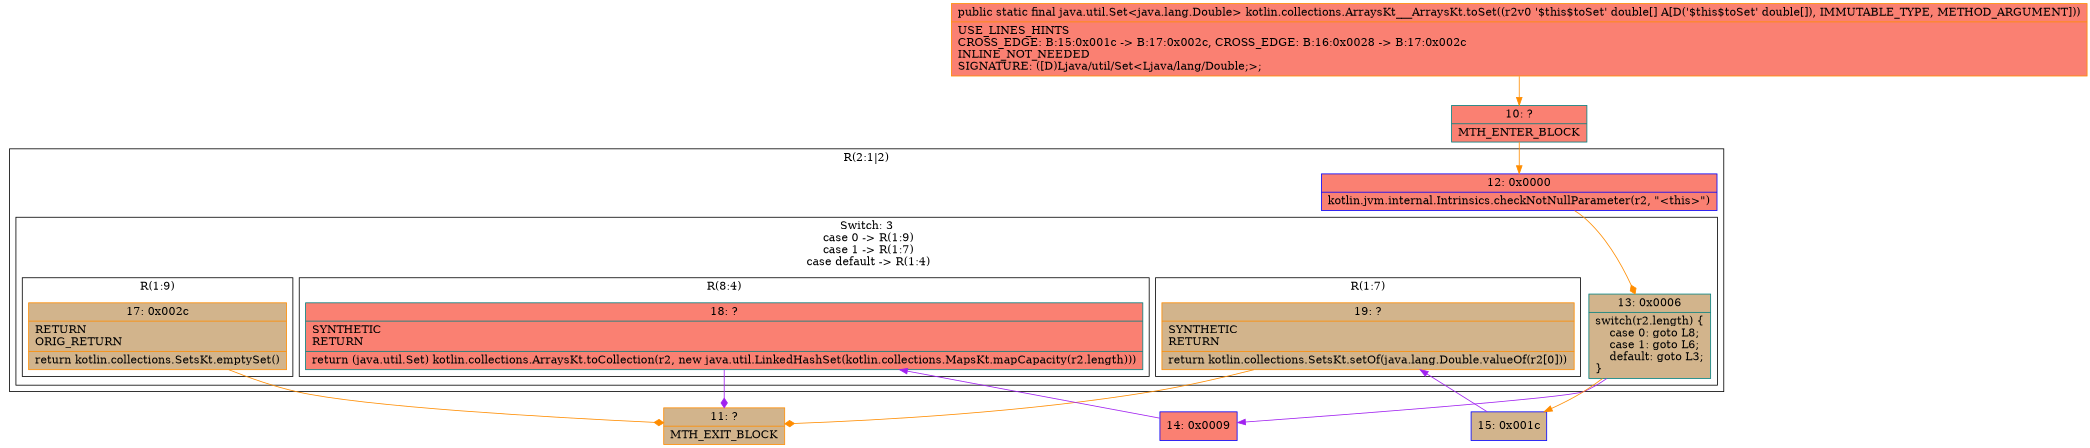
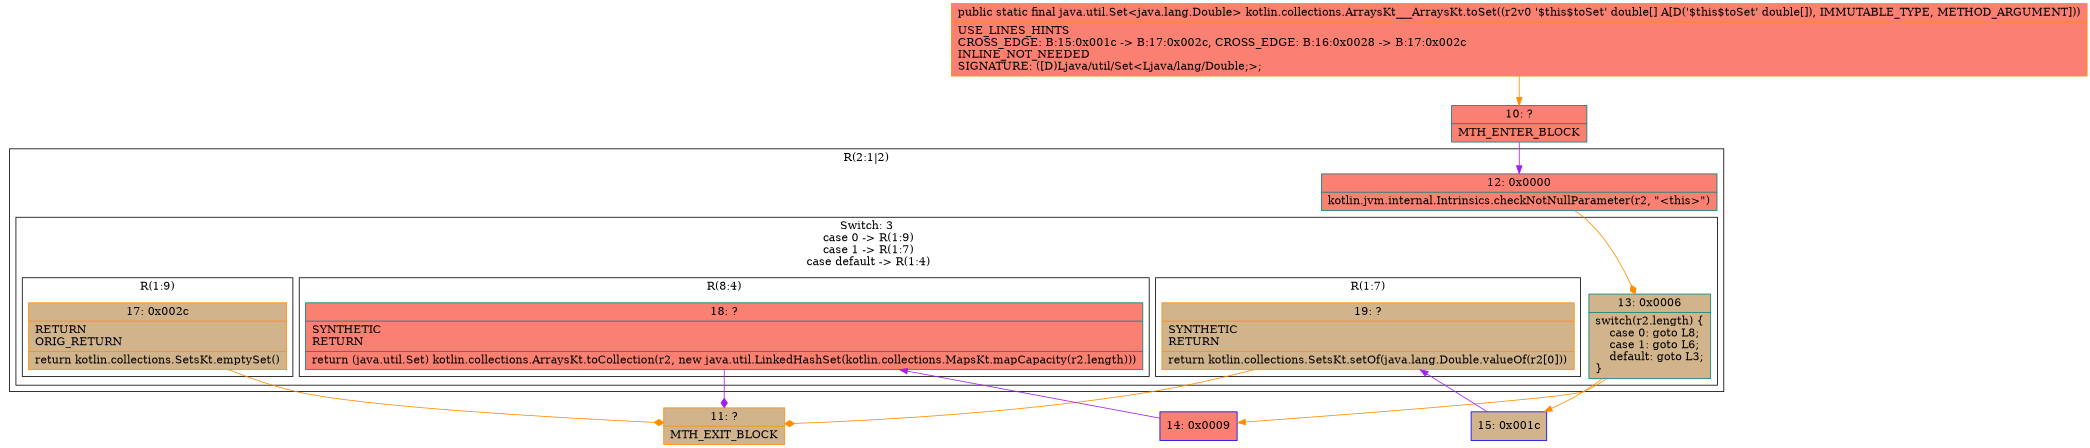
edge "10: ?" -> "12: 0x0000": color darkorange -> purple
node "12: 0x0000": color blue -> teal
edge "13: 0x0006" -> "14: 0x0009": color purple -> darkorange
